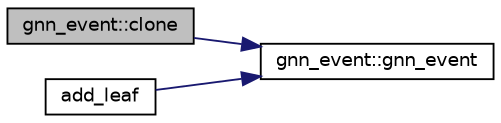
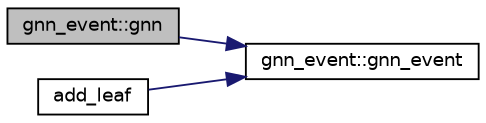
node "gnn_event::clone": label "gnn_event::clone" -> "gnn_event::gnn"
